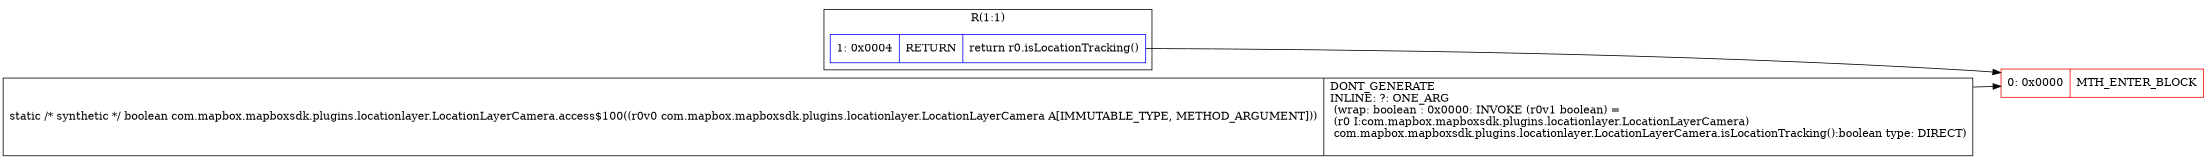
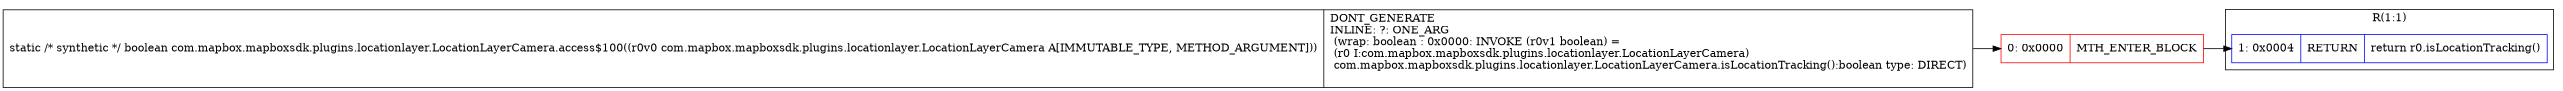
edge "1: 0x0004" -> "0: 0x0000": reversed
